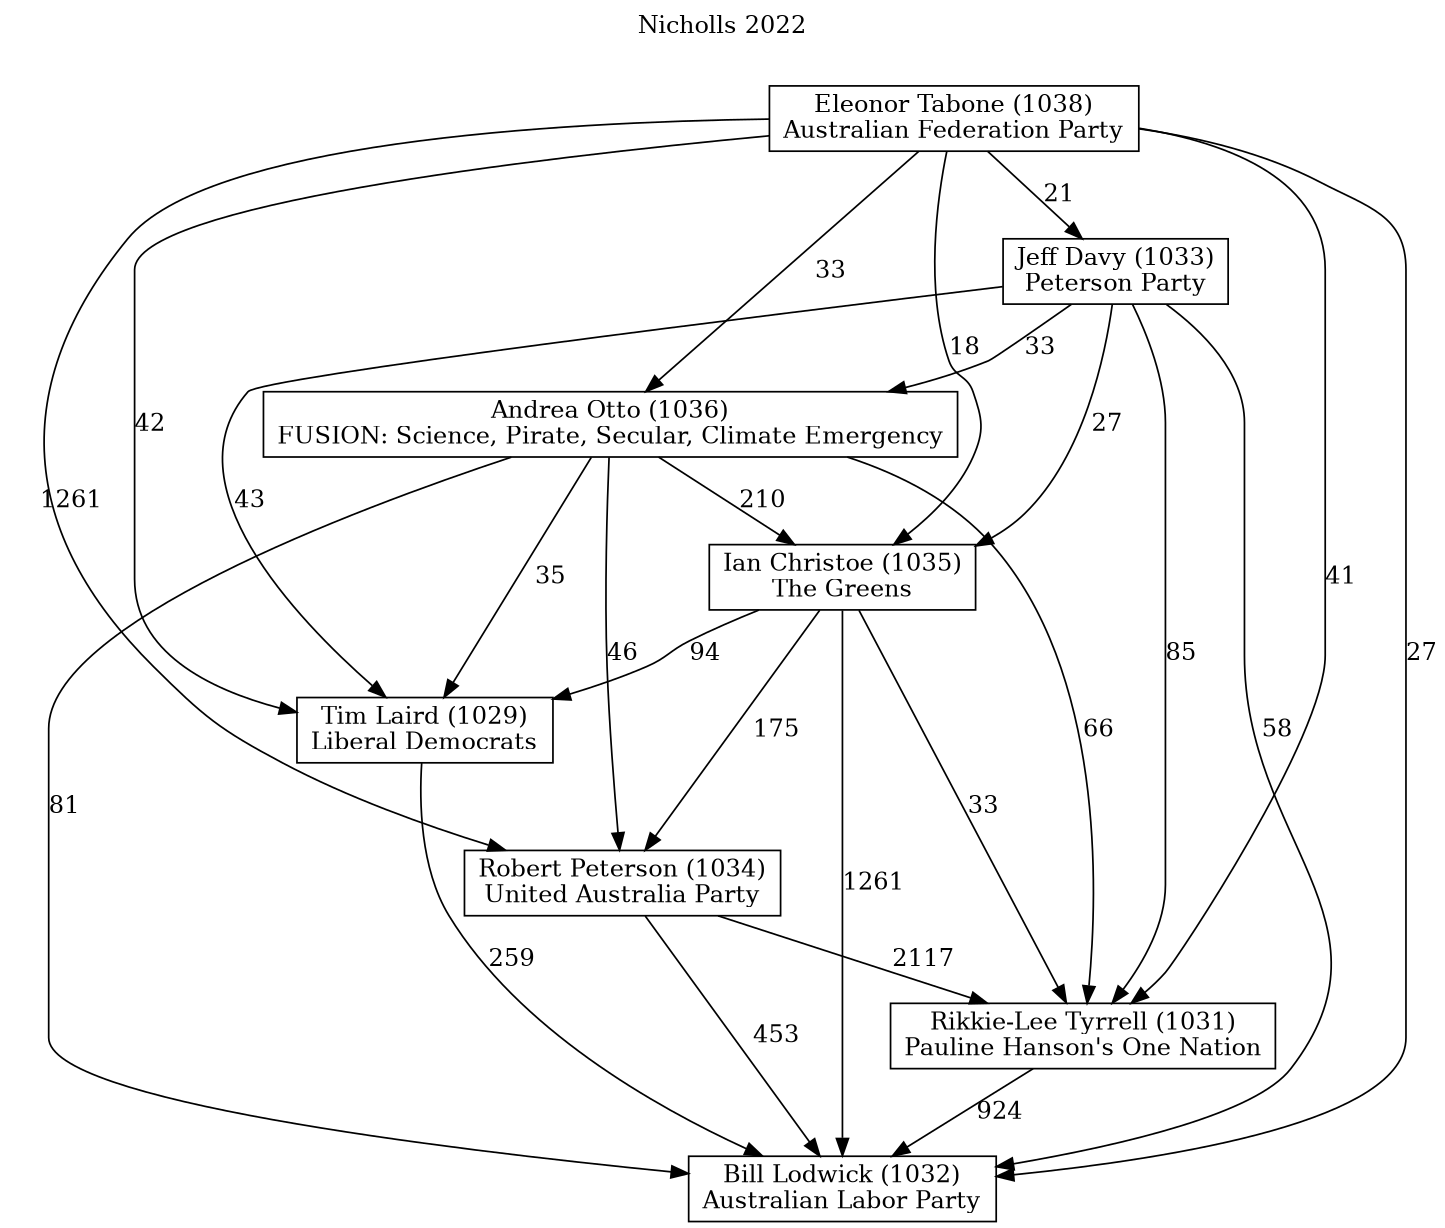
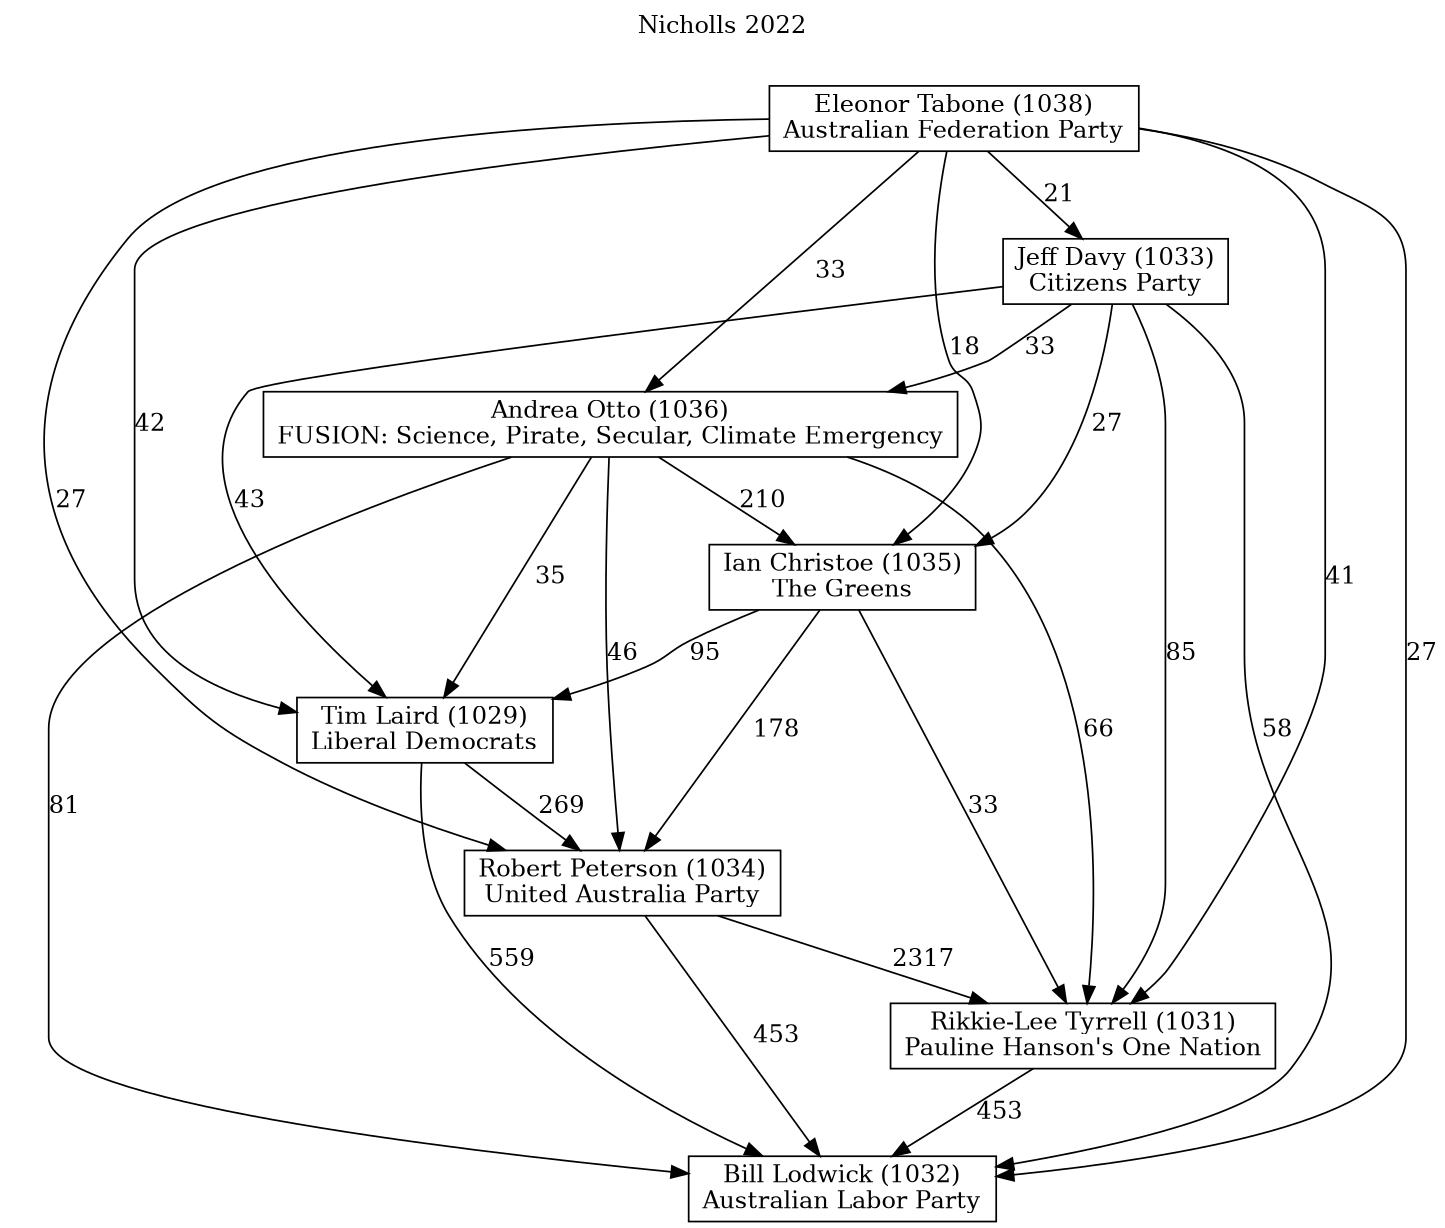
node "Jeff Davy (1033) Peterson Party": label "Jeff Davy (1033) Peterson Party" -> "Jeff Davy (1033) Citizens Party"
edge "Eleonor Tabone (1038) Australian Federation Party" -> "Robert Peterson (1034) United Australia Party": label "1261" -> "27"
edge "Ian Christoe (1035) The Greens" -> "Tim Laird (1029) Liberal Democrats": label "94" -> "95"
edge "Ian Christoe (1035) The Greens" -> "Robert Peterson (1034) United Australia Party": label "175" -> "178"
edge "Tim Laird (1029) Liberal Democrats" -> "Robert Peterson (1034) United Australia Party": added, label "269"
edge "Ian Christoe (1035) The Greens" -> "Bill Lodwick (1032) Australian Labor Party": removed, label "1261"
edge "Tim Laird (1029) Liberal Democrats" -> "Bill Lodwick (1032) Australian Labor Party": label "259" -> "559"
edge "Robert Peterson (1034) United Australia Party" -> "Rikkie-Lee Tyrrell (1031) Pauline Hanson's One Nation": label "2117" -> "2317"
edge "Rikkie-Lee Tyrrell (1031) Pauline Hanson's One Nation" -> "Bill Lodwick (1032) Australian Labor Party": label "924" -> "453"
